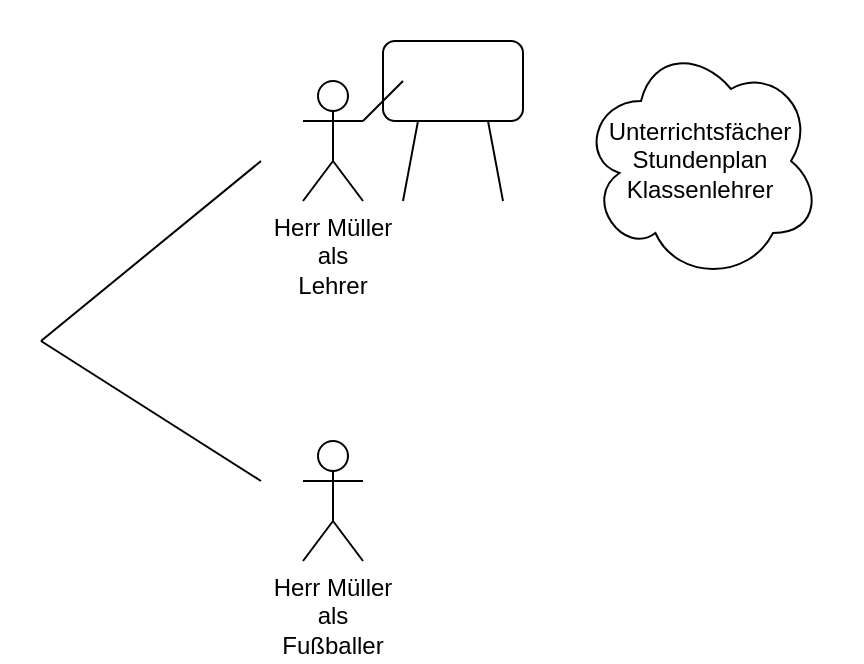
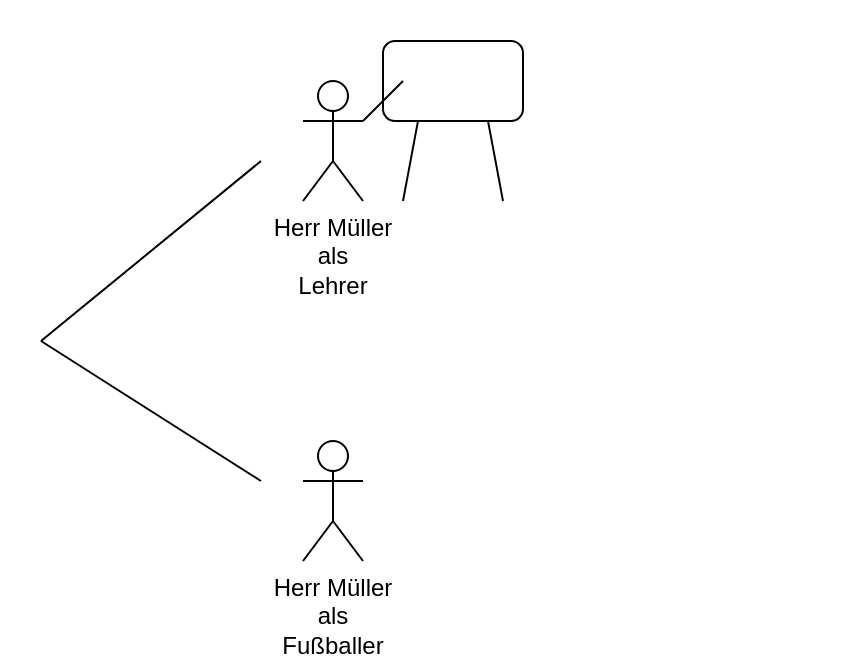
node "Unterrichtsfächer Stundenplan Klassenlehrer": removed
